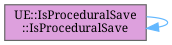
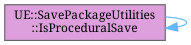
node "UE::IsProceduralSave ::IsProceduralSave": label "UE::IsProceduralSave ::IsProceduralSave" -> "UE::SavePackageUtilities ::IsProceduralSave"
